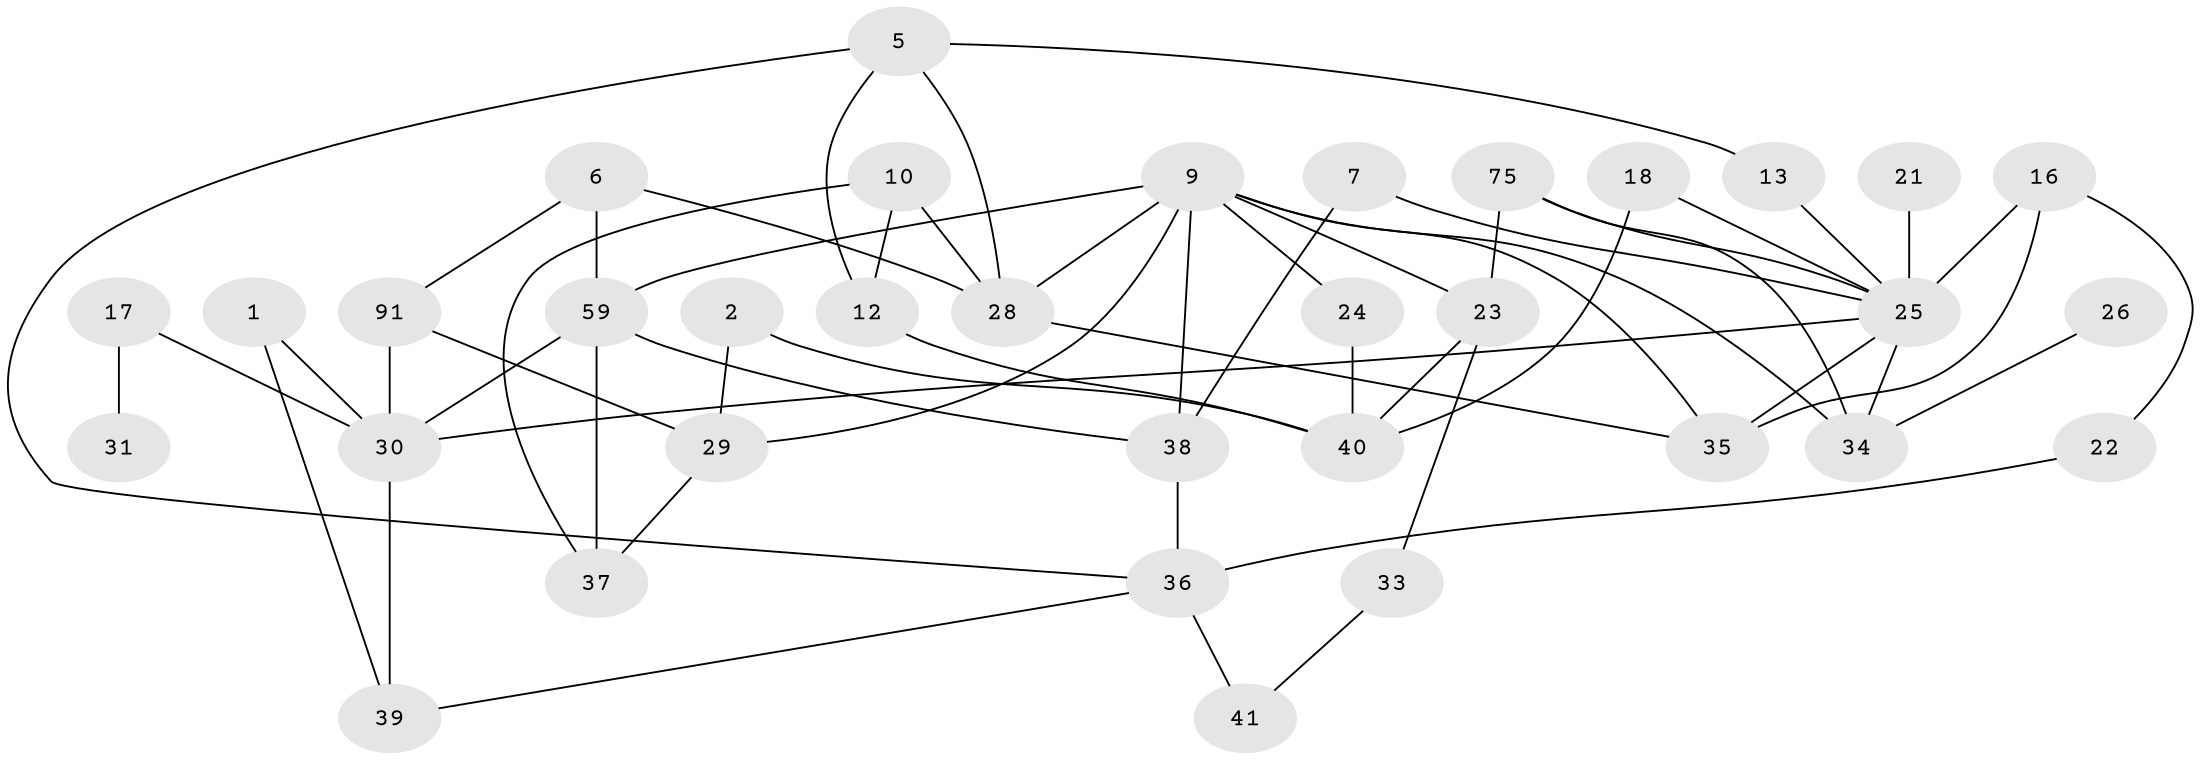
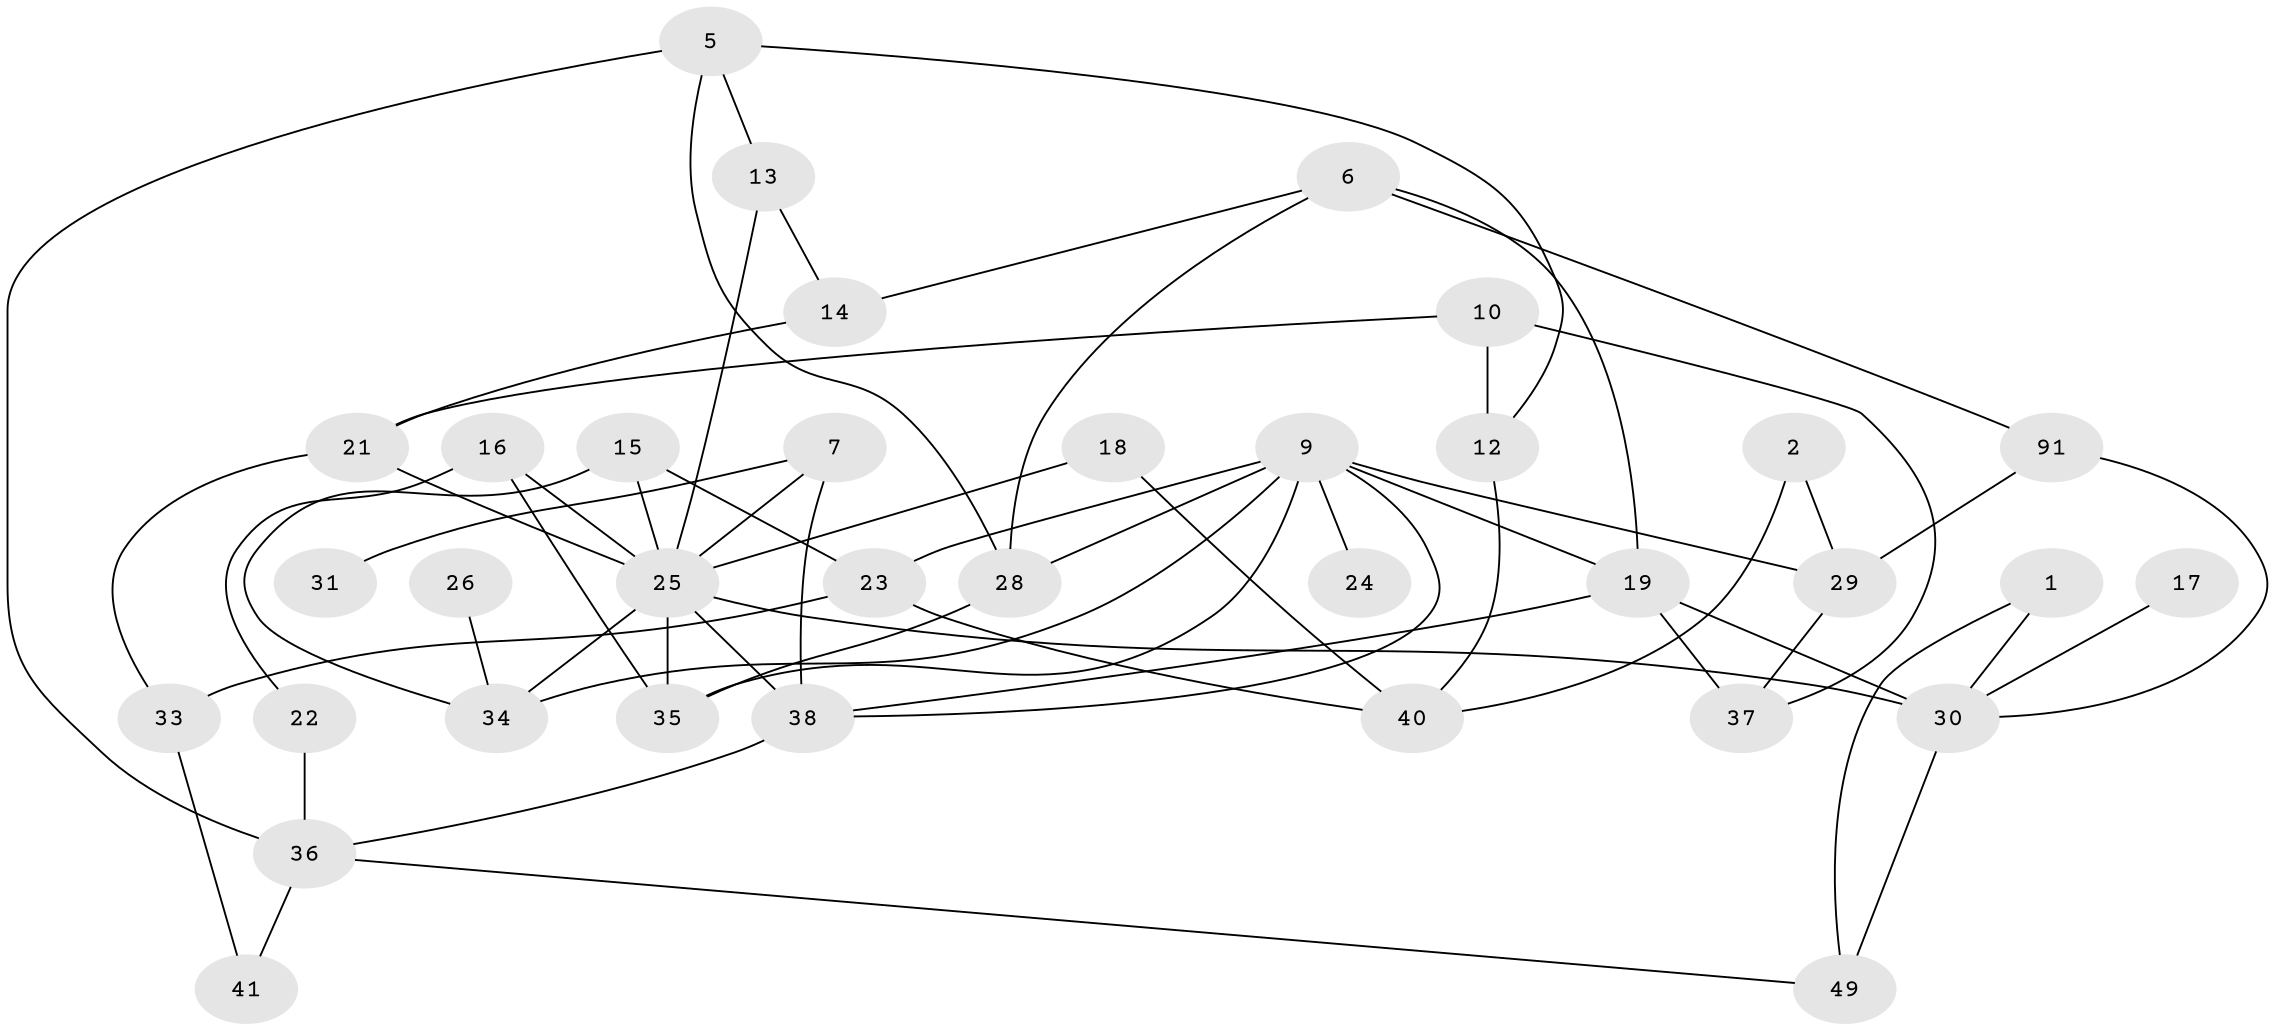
node "75": label "75" -> "15"
edge "10" -- "28": now "10" -- "21"
node "59": label "59" -> "19"
node "14": added
edge "17" -- "31": now "7" -- "31"
edge "24" -- "40": removed
edge "21" -- "33": added
edge "25" -- "38": added
node "39": label "39" -> "49"
